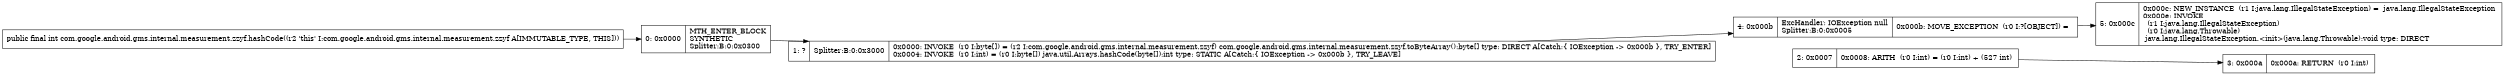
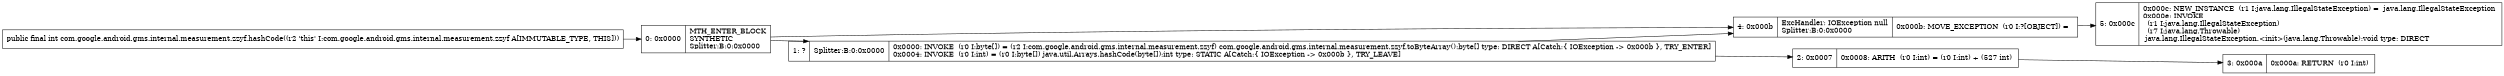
edge "0: 0x0000" -> "4: 0x000b": added
node "4: 0x000b": text "Splitter:B:0:0x0005" -> "Splitter:B:0:0x0000"
node "5: 0x000c": text "(r0 I:java.lang.Throwable)" -> "(r7 I:java.lang.Throwable)"
node "0: 0x0000": text "Splitter:B:0:0x0300" -> "Splitter:B:0:0x0000"
node "1: ?": text "Splitter:B:0:0x3000" -> "Splitter:B:0:0x0000"
edge "1: ?" -> "2: 0x0007": added
